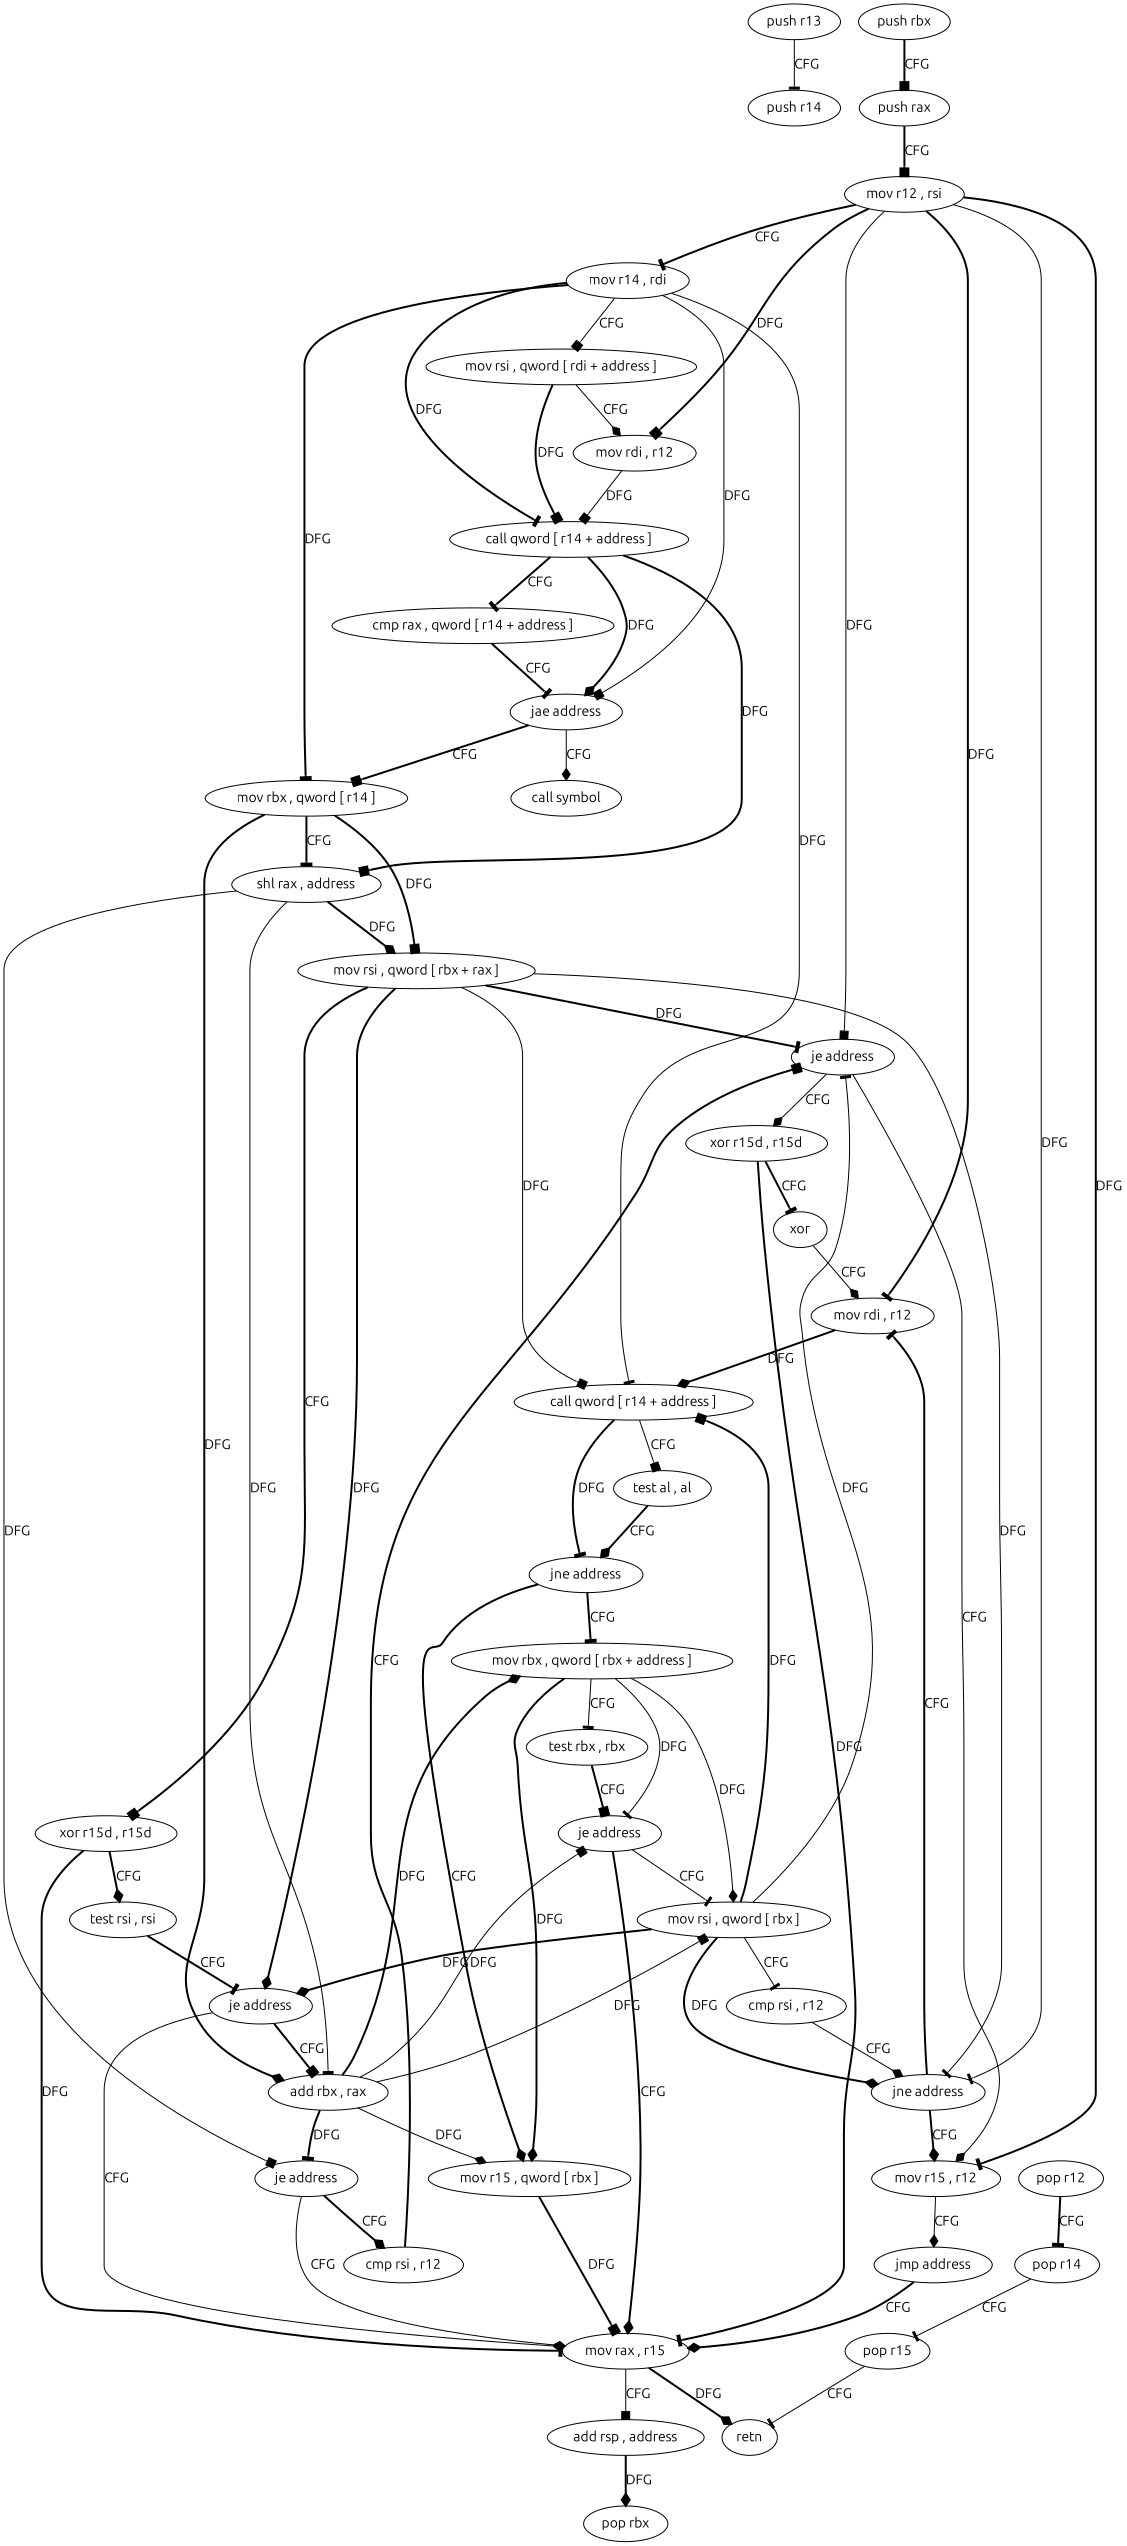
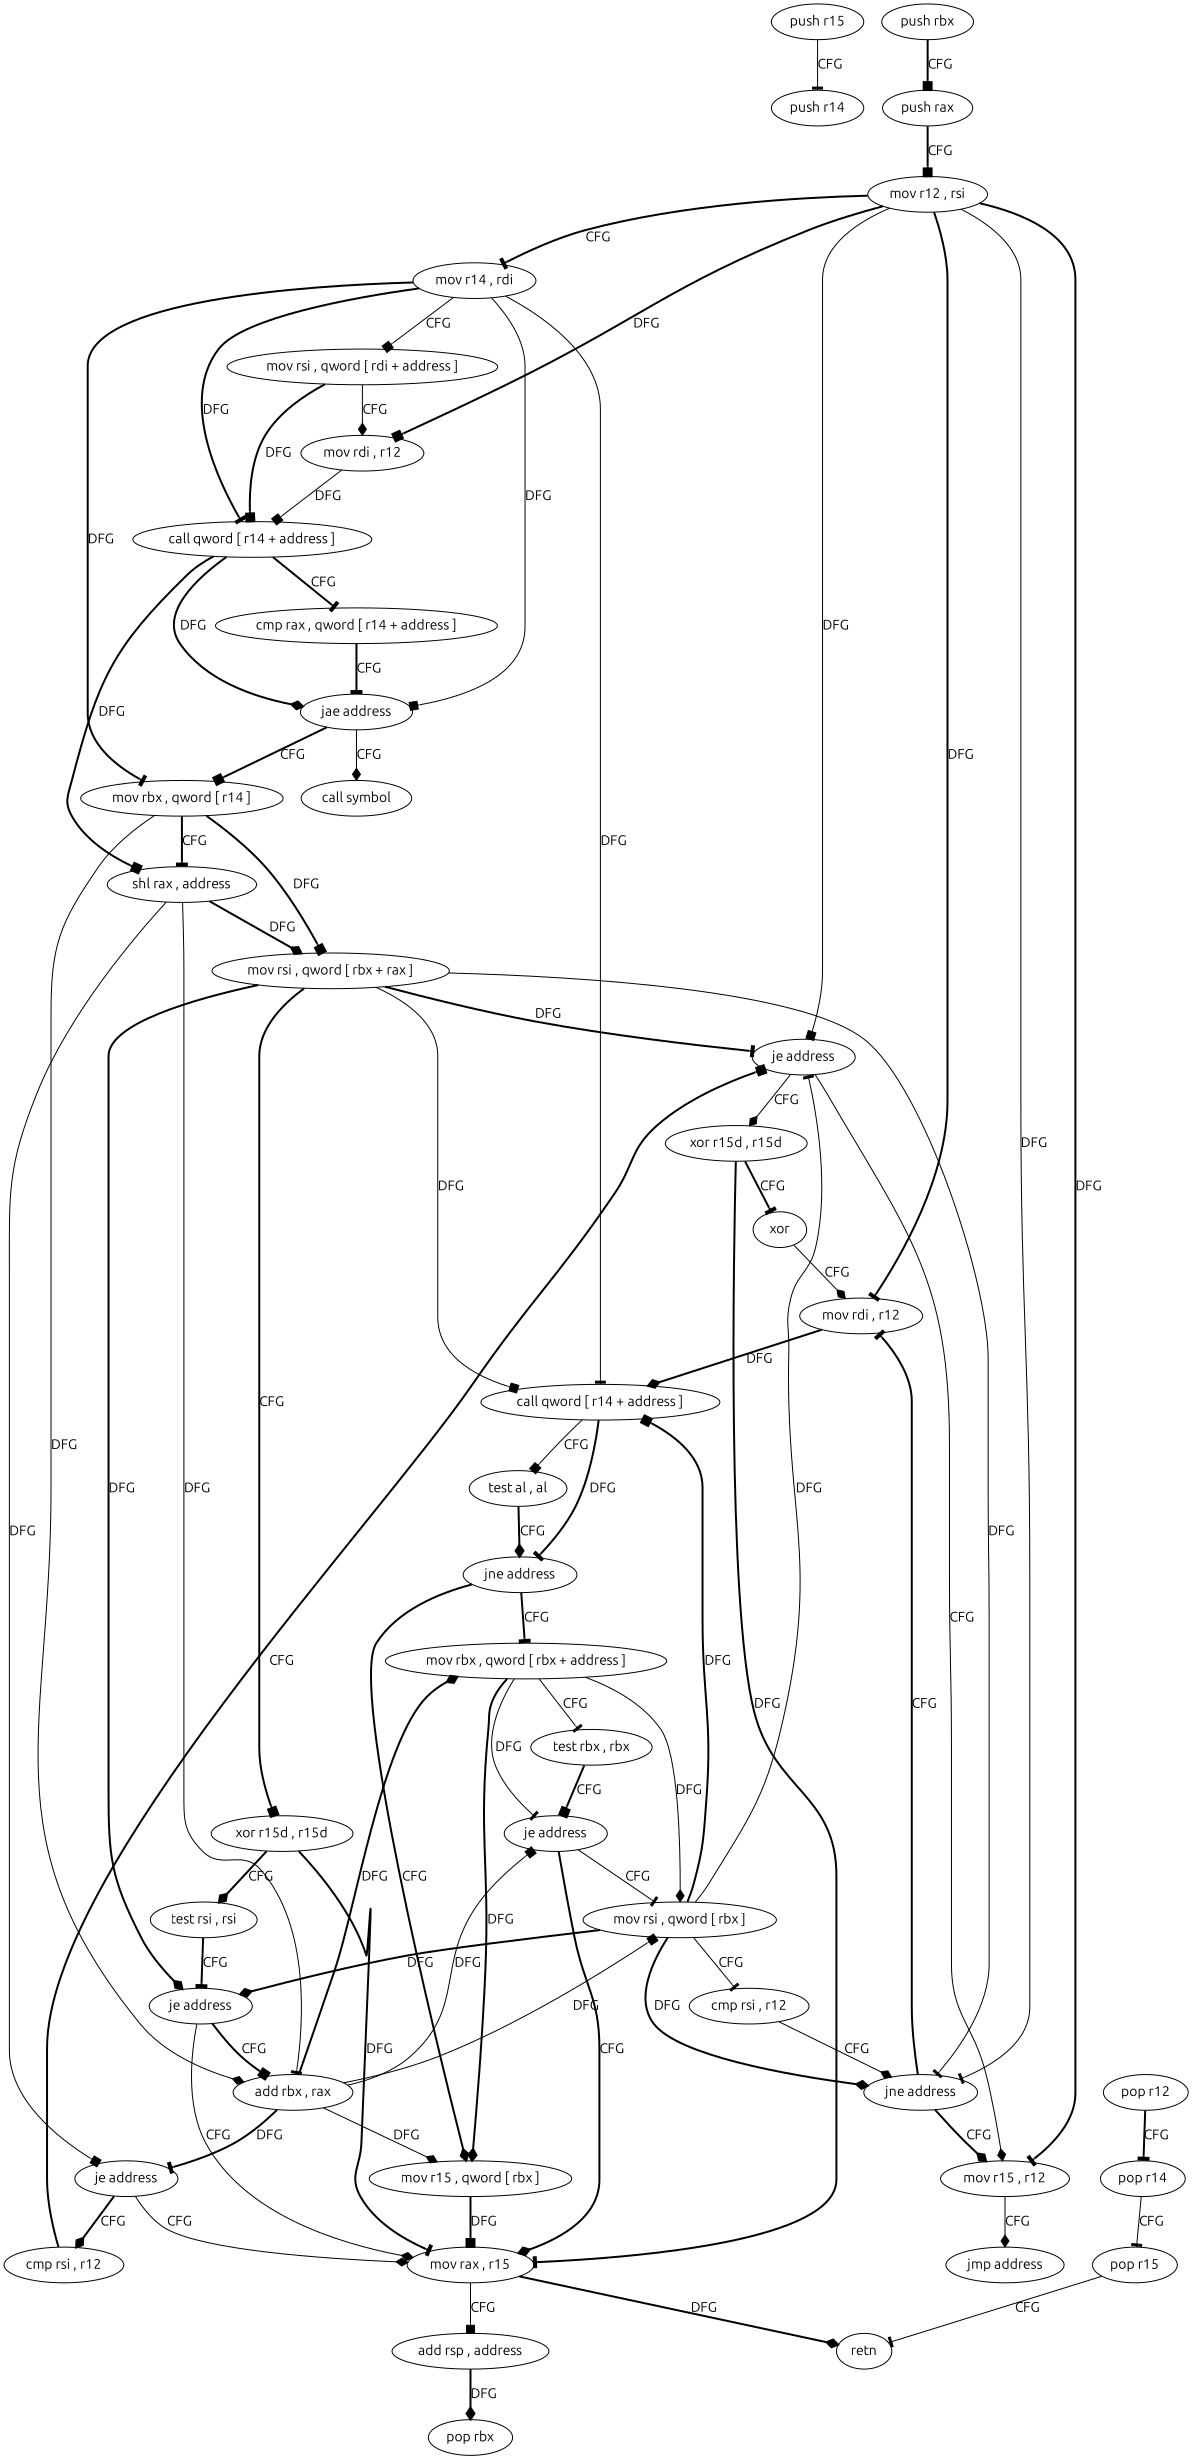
node "push r13": label "push r13" -> "push r15"
edge "mov rbx , qword [ r14 ]" -> "add rbx , rax": style bold -> solid
edge "jmp address" -> "mov rax , r15": removed, label "CFG"
